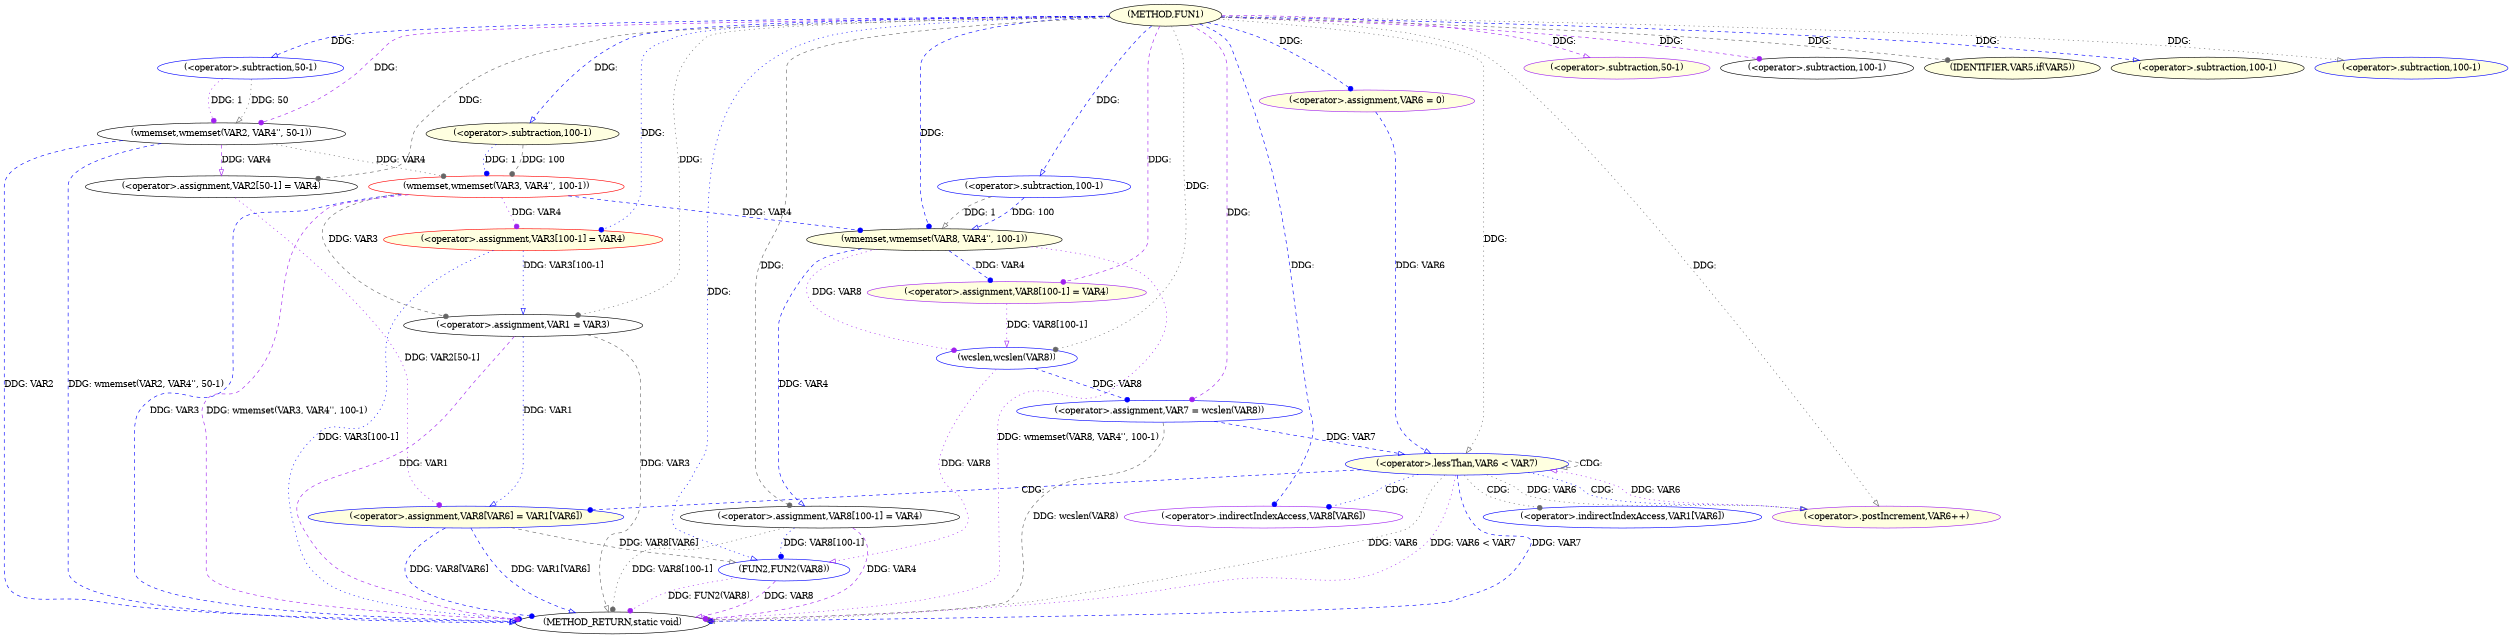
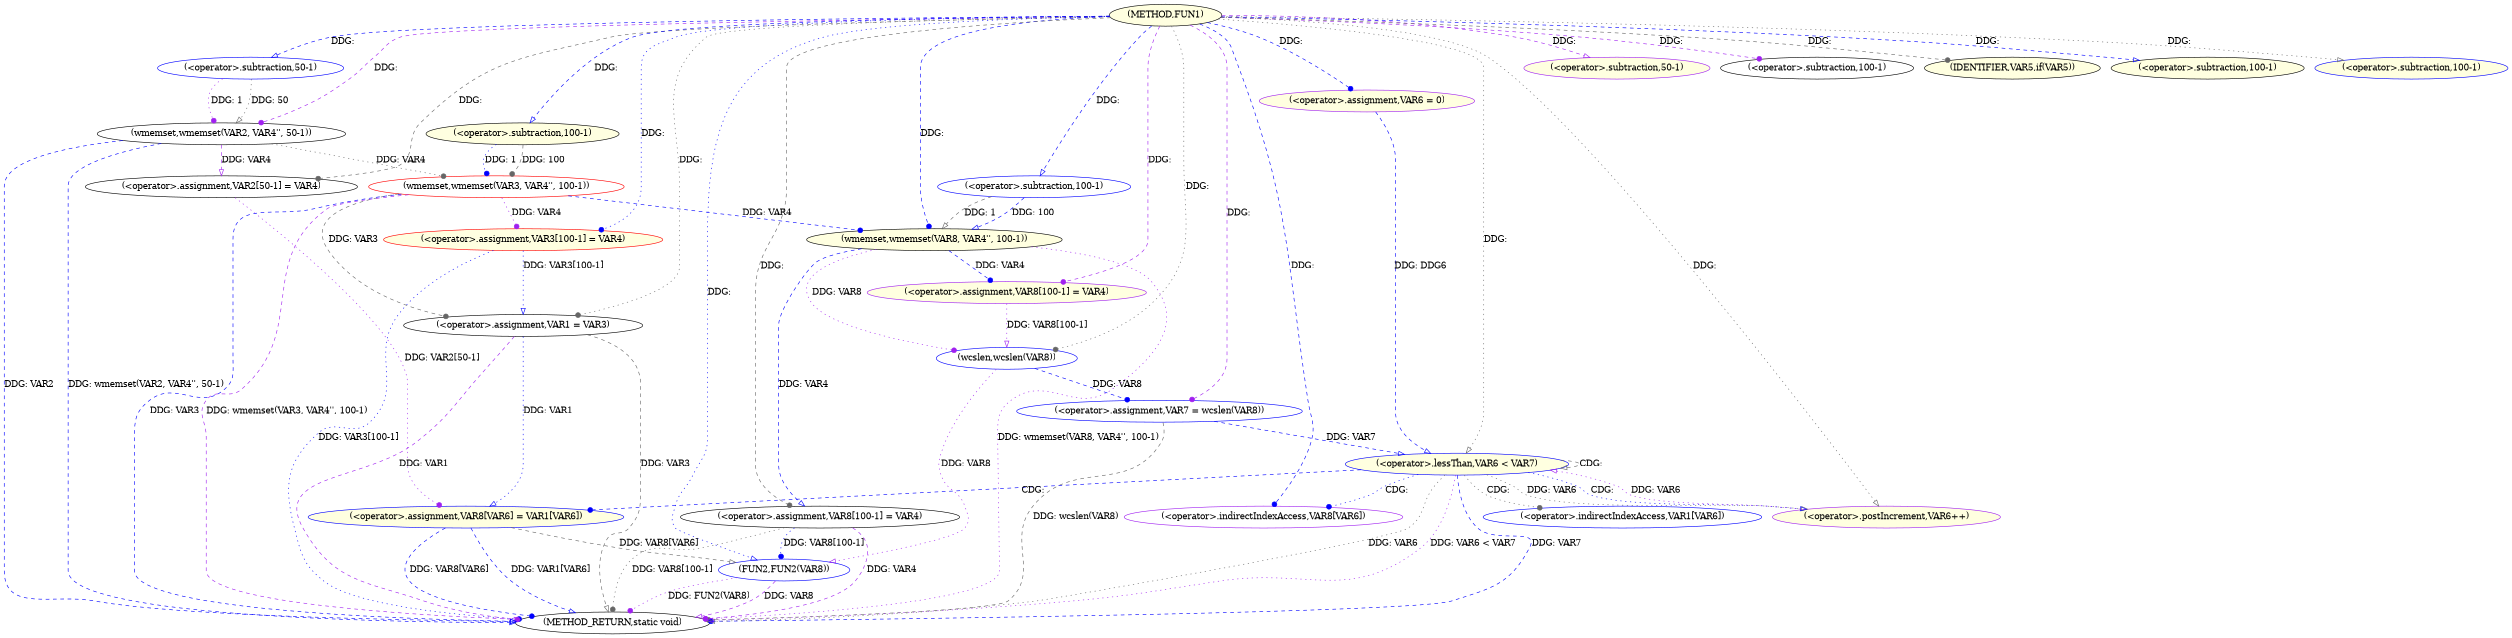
edge "(<operator>.assignment,VAR6 = 0)" -> "(<operator>.lessThan,VAR6 < VAR7)": label "DDG: VAR6" -> "DDG: DDG6"
